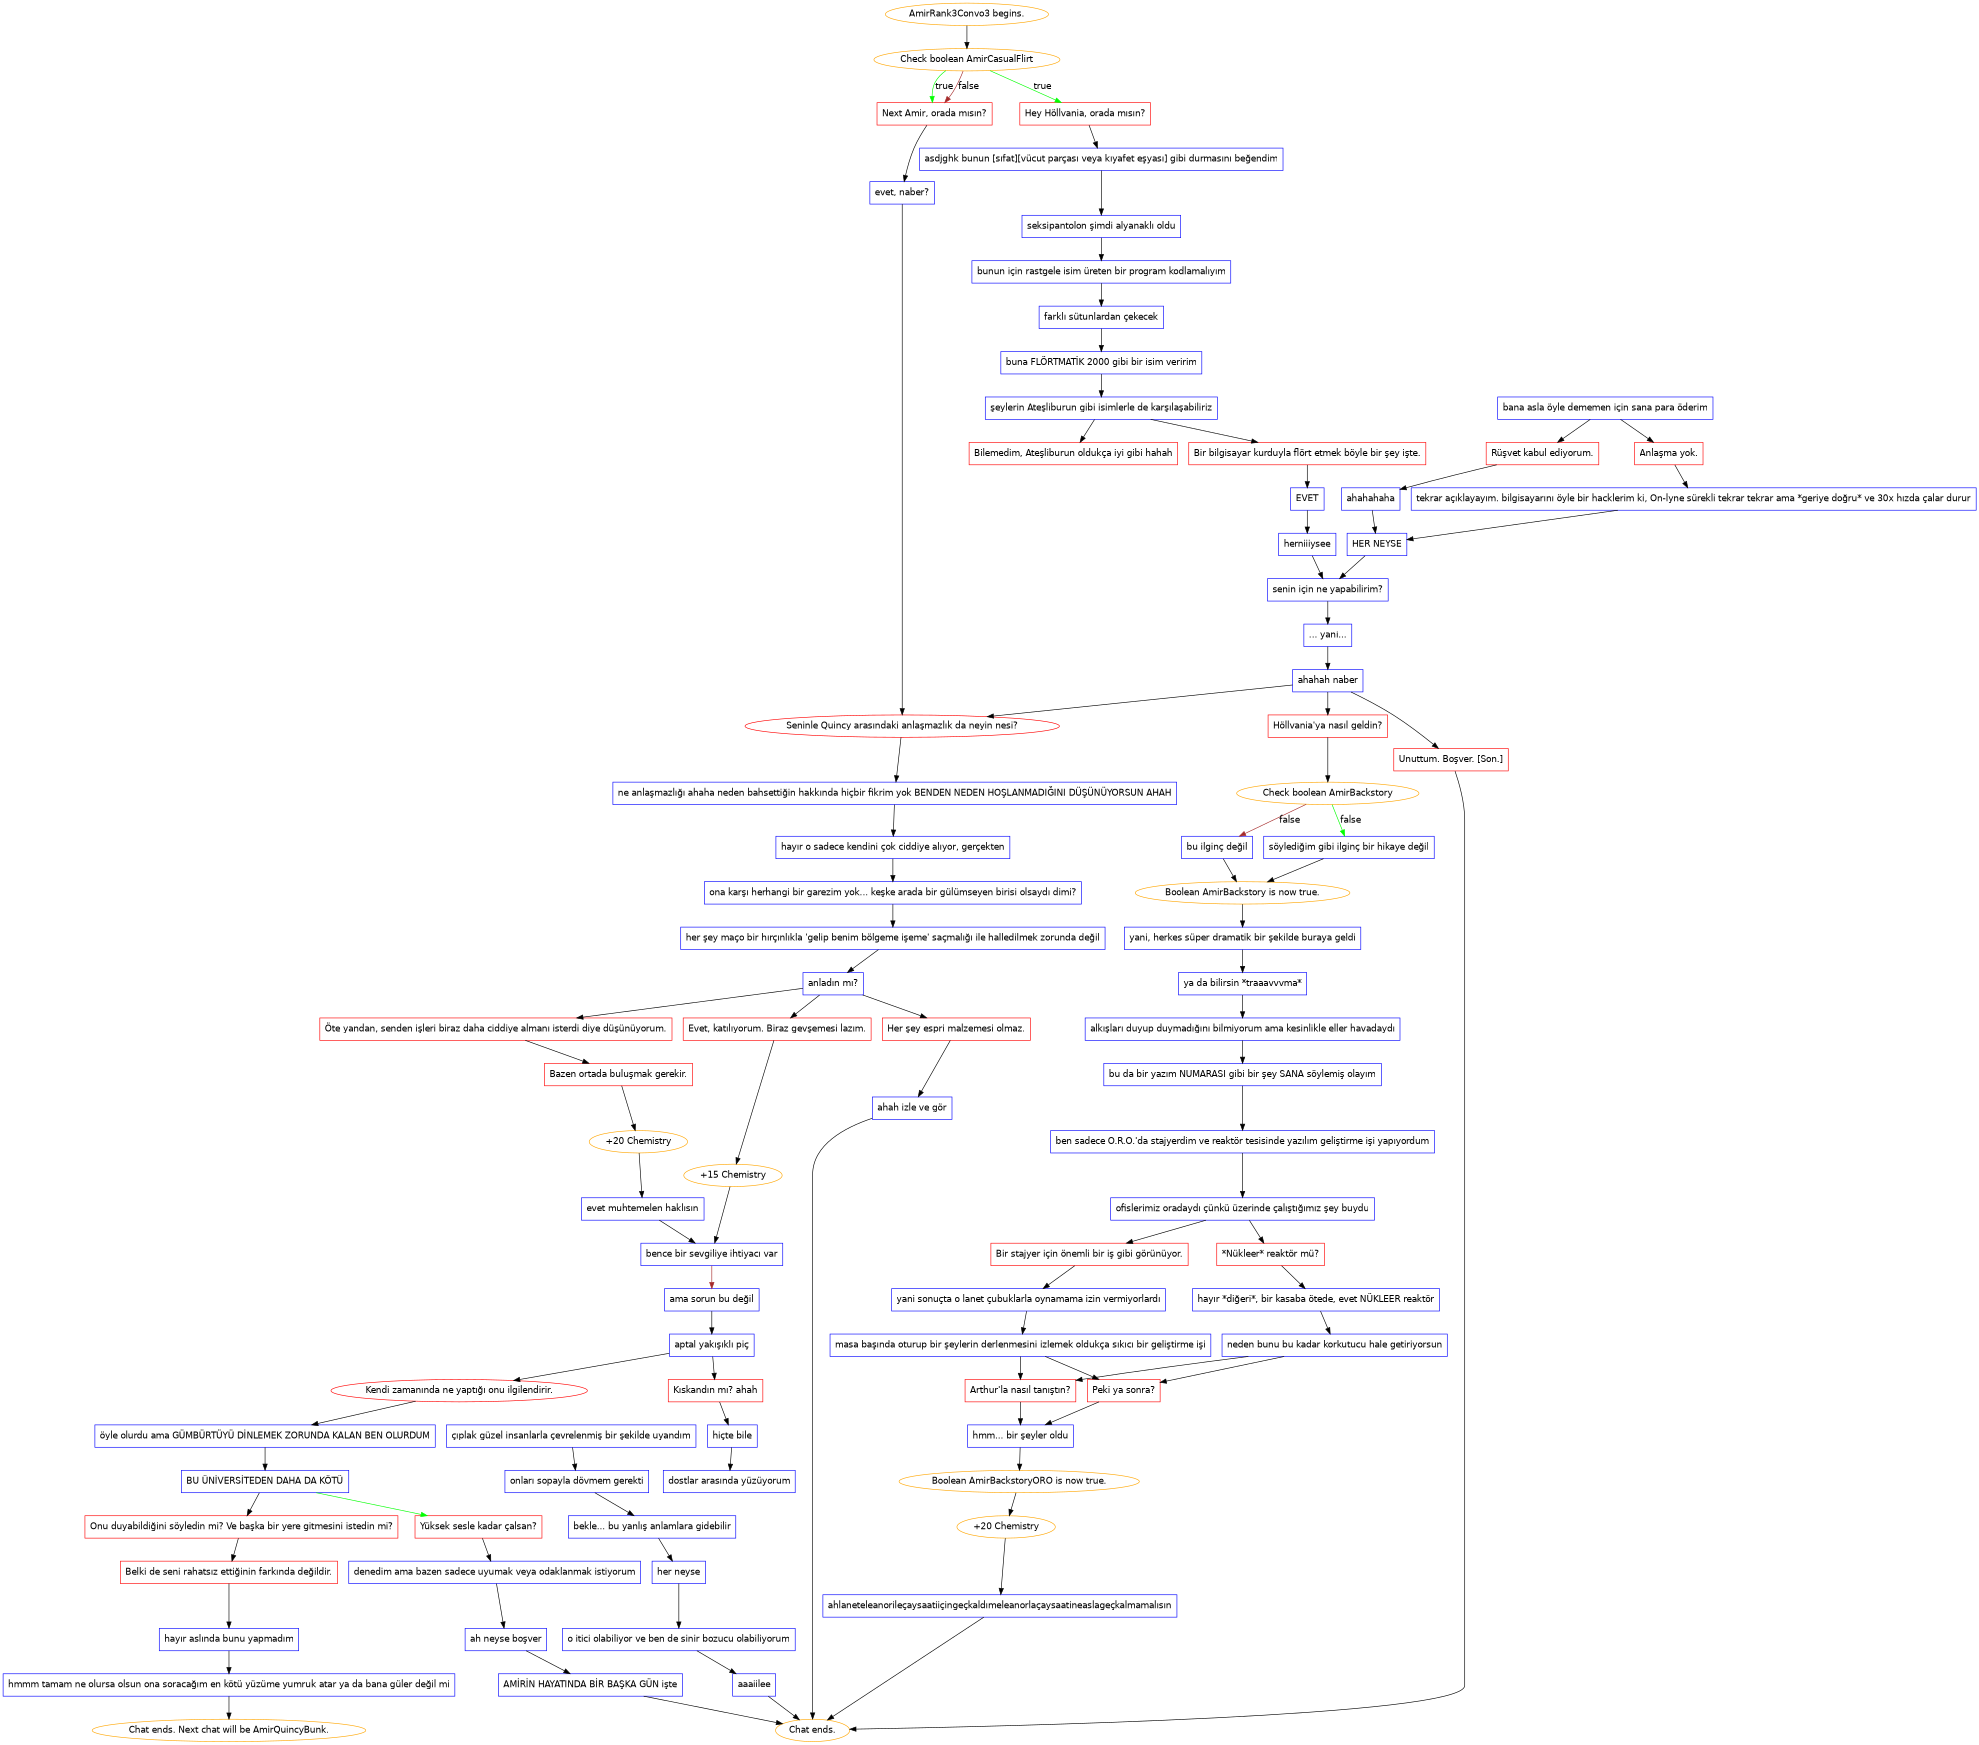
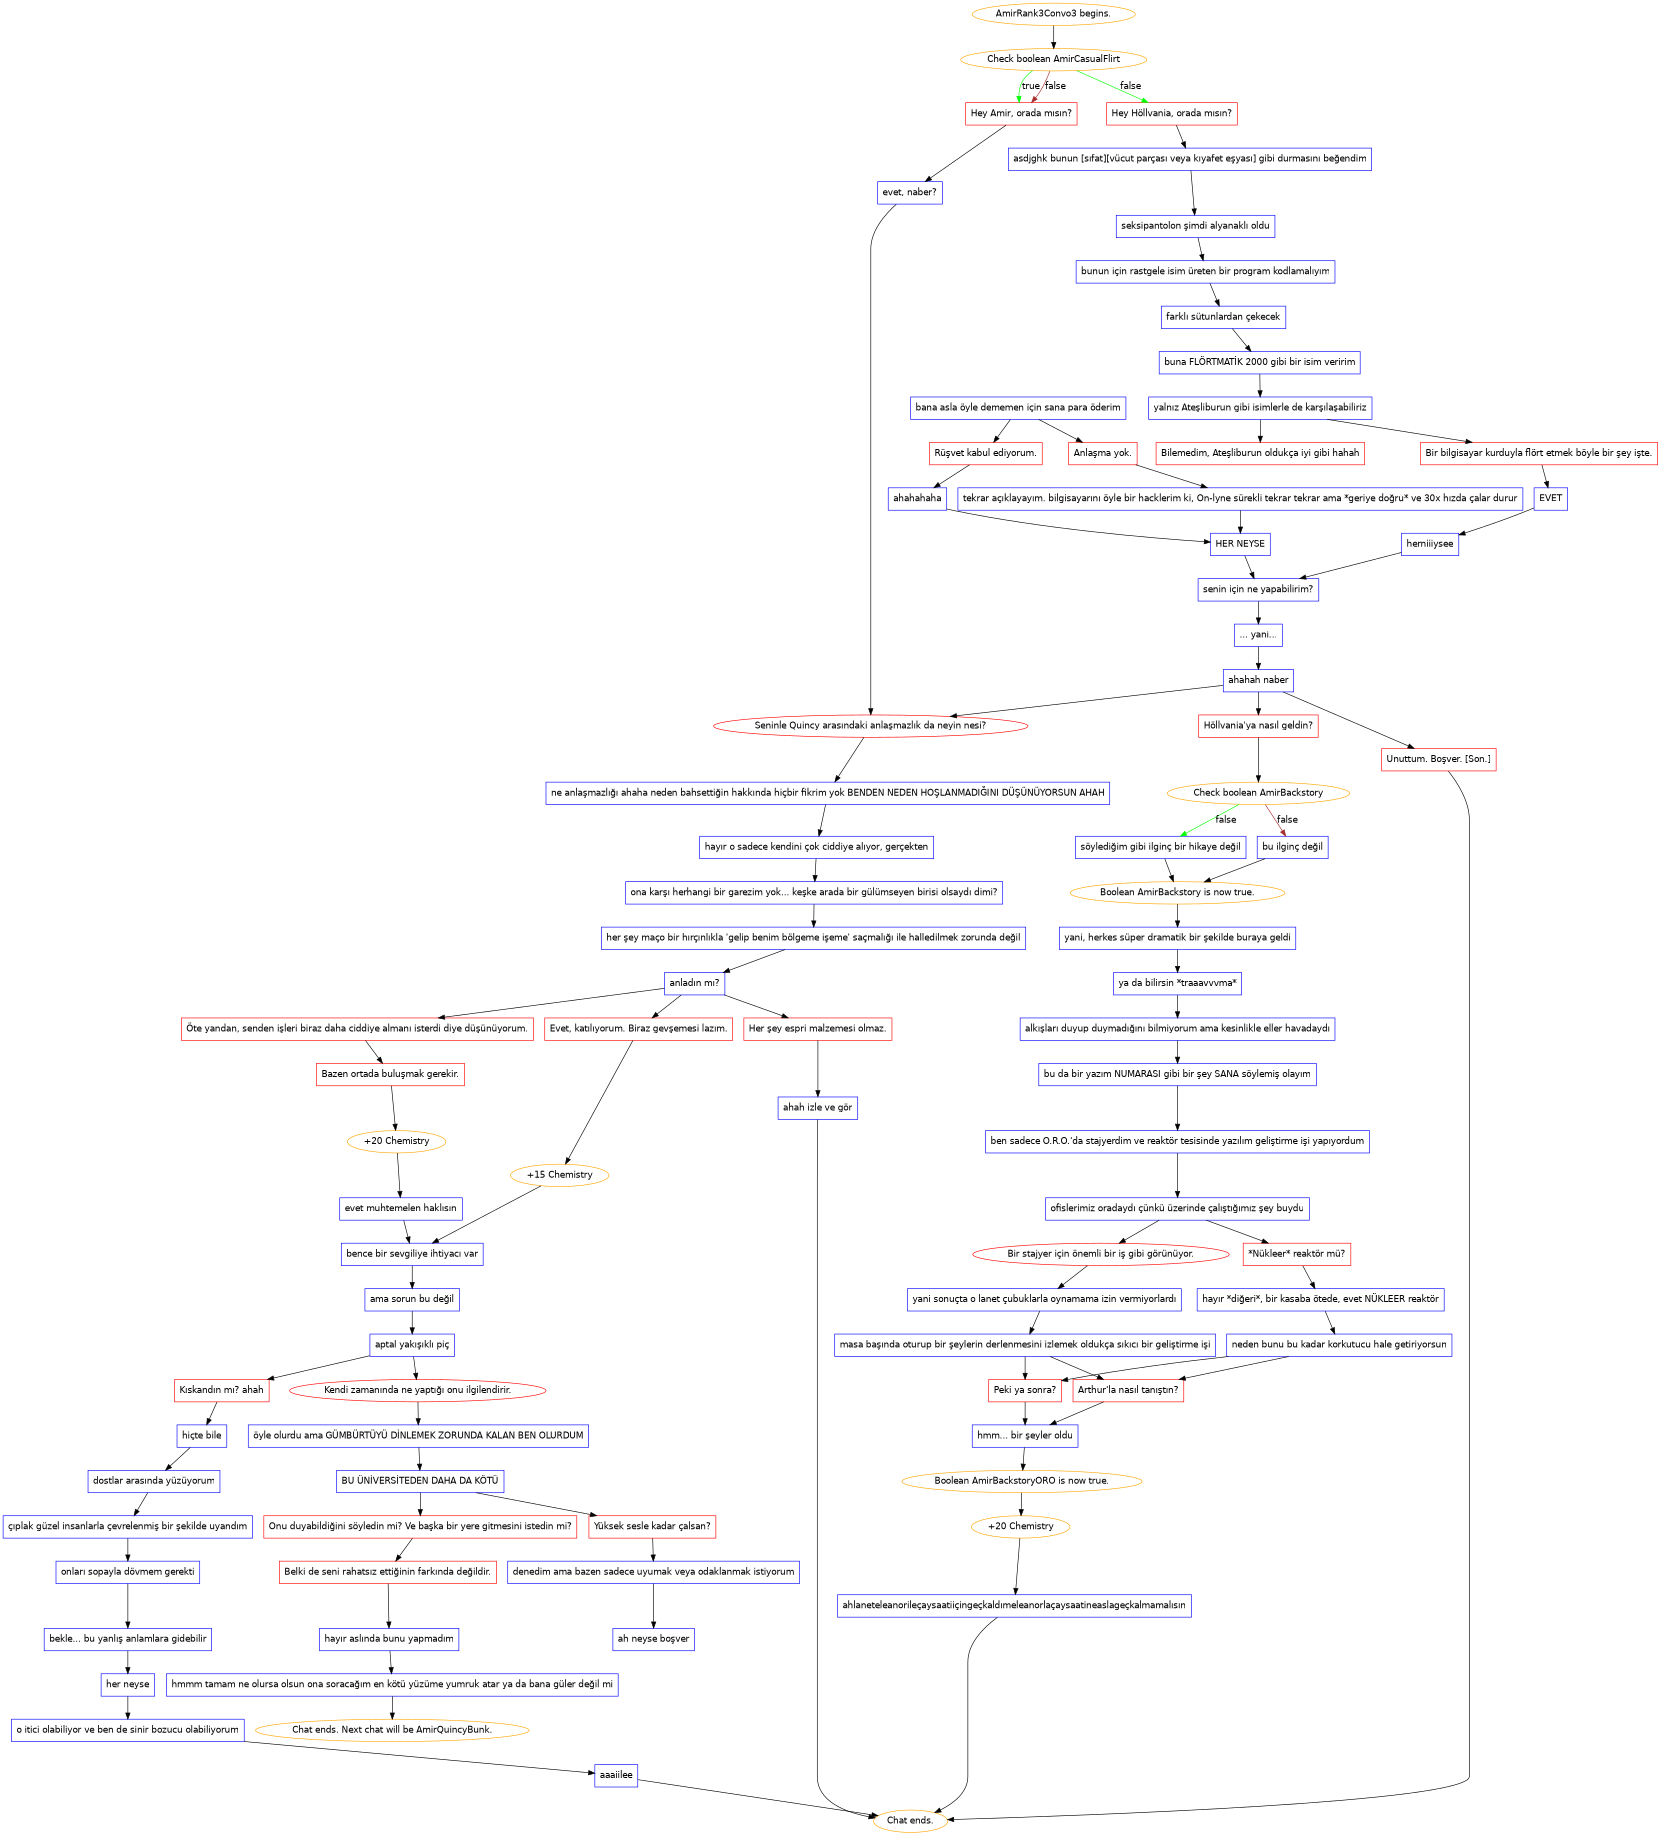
edge "Check boolean AmirCasualFlirt" -> "Hey Höllvania, orada mısın?": label "true" -> "false"
node "Next Amir, orada mısın?": label "Next Amir, orada mısın?" -> "Hey Amir, orada mısın?"
node "şeylerin Ateşliburun gibi isimlerle de karşılaşabiliriz": label "şeylerin Ateşliburun gibi isimlerle de karşılaşabiliriz" -> "yalnız Ateşliburun gibi isimlerle de karşılaşabiliriz"
node "Bir stajyer için önemli bir iş gibi görünüyor.": shape box -> ellipse
edge "bence bir sevgiliye ihtiyacı var" -> "ama sorun bu değil": color brown -> black
edge "dostlar arasında yüzüyorum" -> "çıplak güzel insanlarla çevrelenmiş bir şekilde uyandım": added
edge "BU ÜNİVERSİTEDEN DAHA DA KÖTÜ" -> "Yüksek sesle kadar çalsan?": color green -> black
node "AMİRİN HAYATINDA BİR BAŞKA GÜN işte": removed
